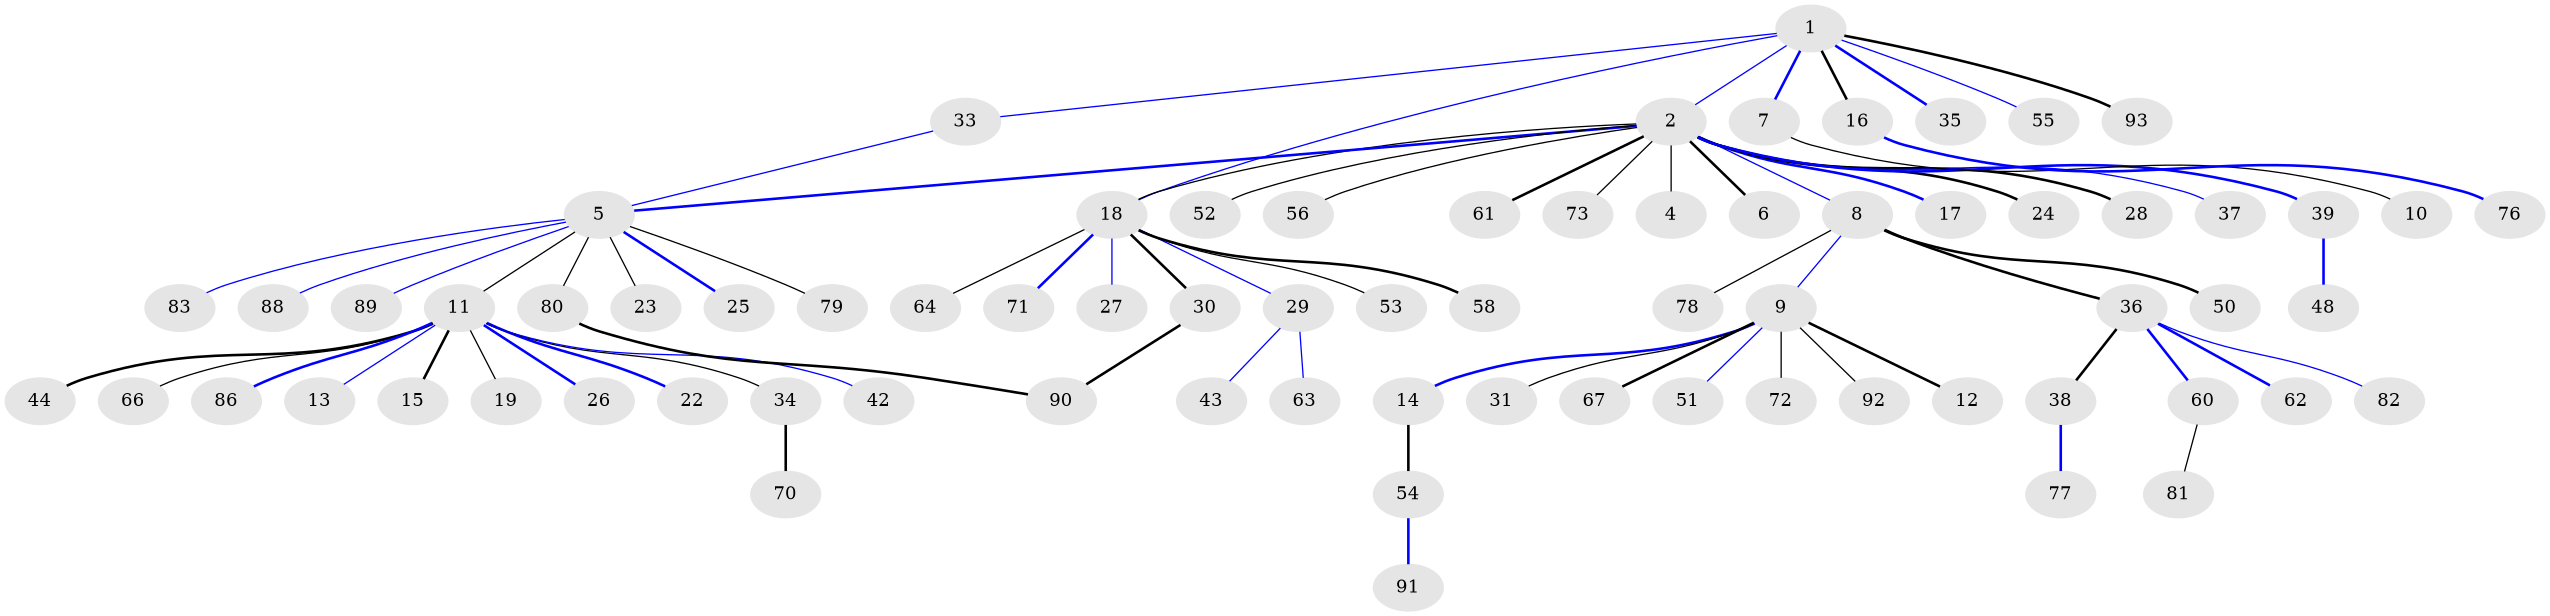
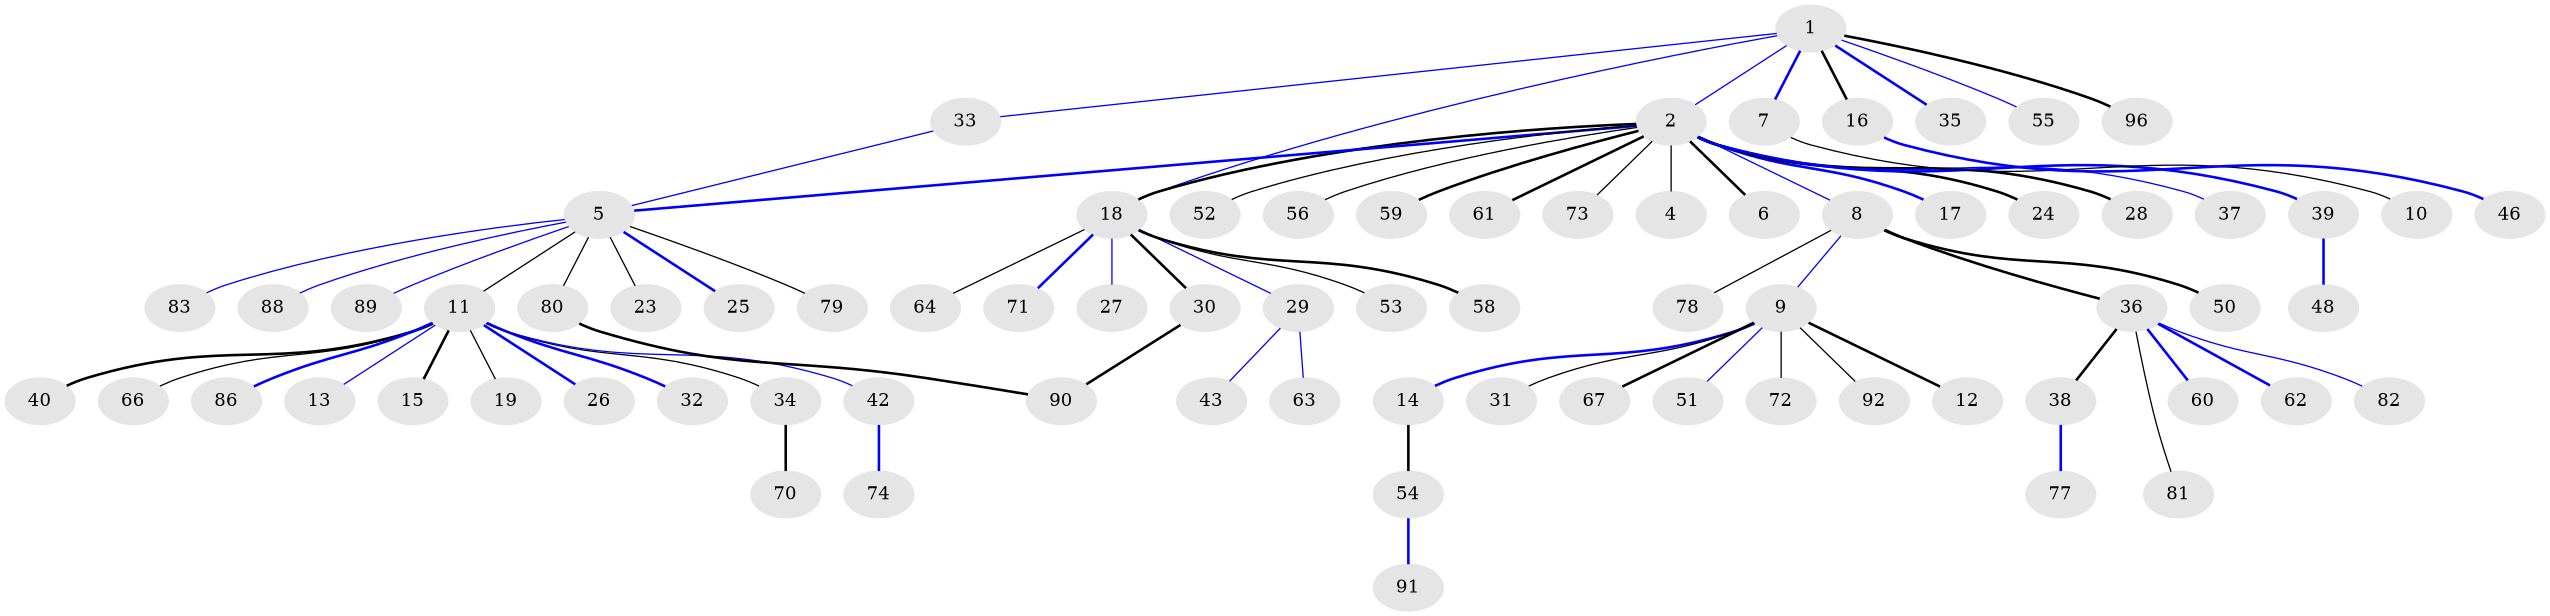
node "93": label "93" -> "96"
edge "2" -- "18": style solid -> bold
node "59": added
node "76": label "76" -> "46"
node "44": label "44" -> "40"
node "22": label "22" -> "32"
edge "60" -- "81": now "36" -- "81"
node "74": added
